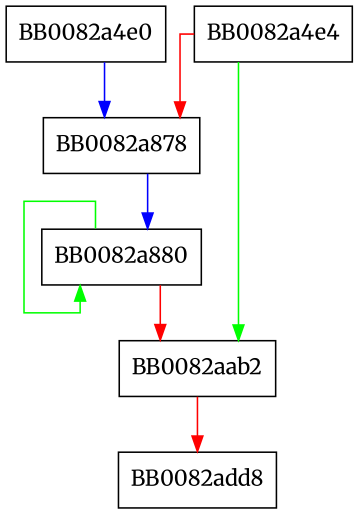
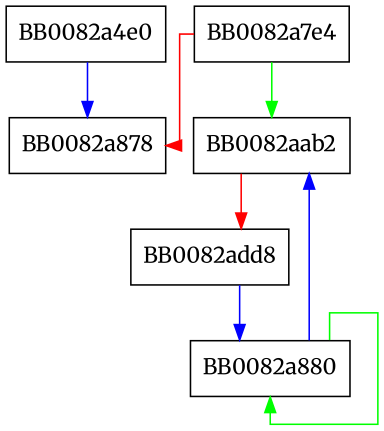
node "BB0082a4e4": label "BB0082a4e4" -> "BB0082a7e4"
edge "BB0082a878" -> "BB0082a880": now "BB0082add8" -> "BB0082a880"
edge "BB0082a880" -> "BB0082aab2": color red -> blue
